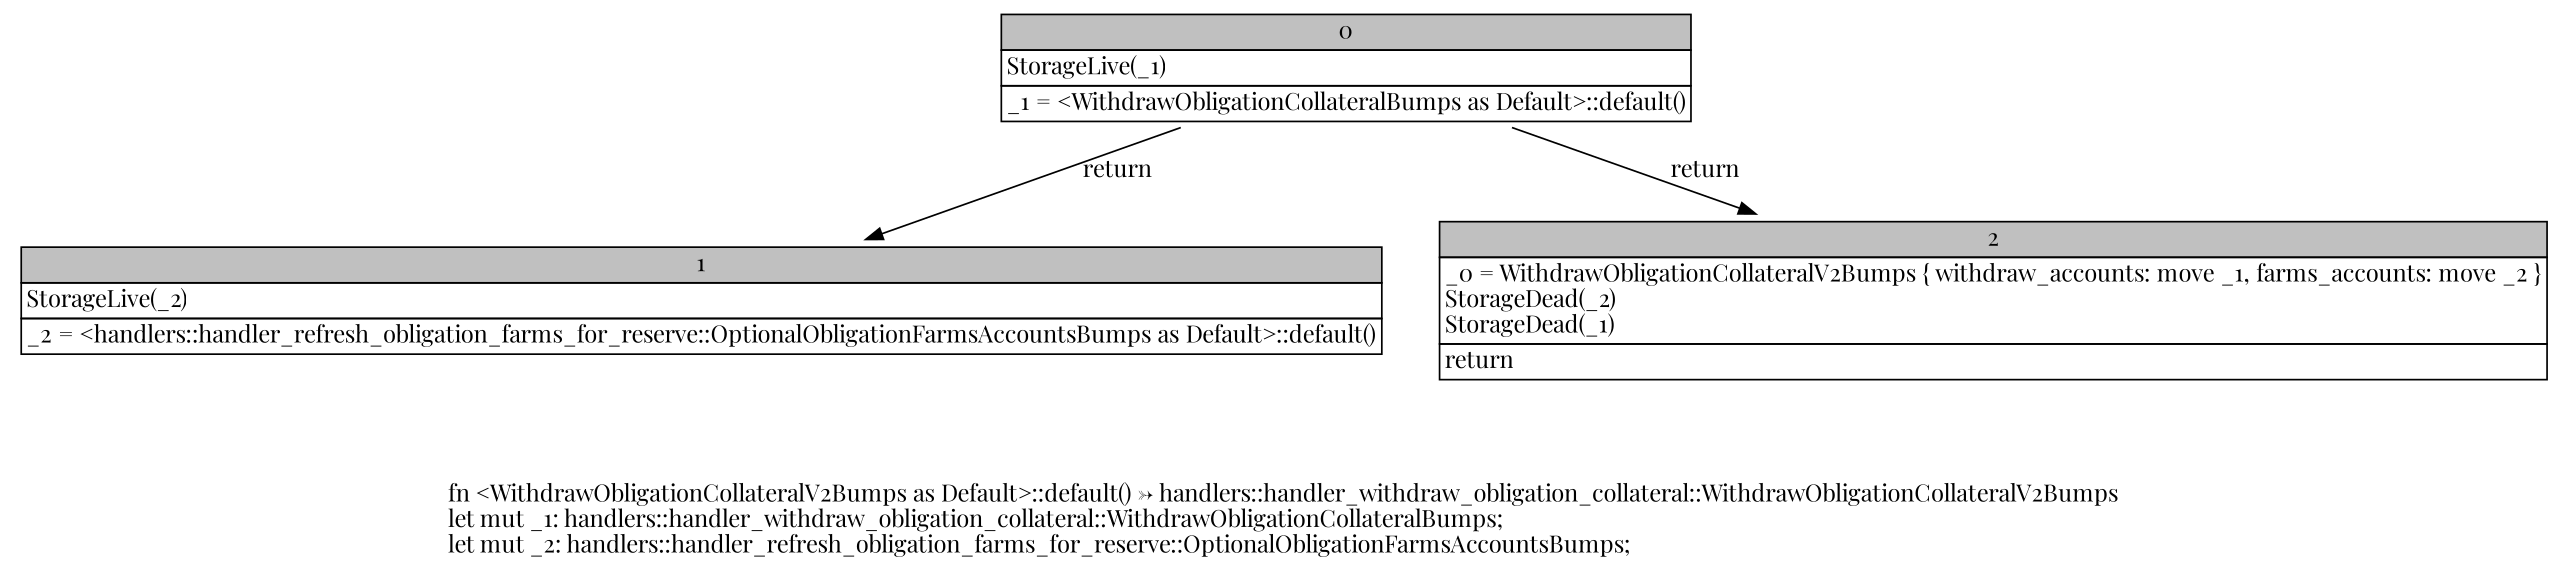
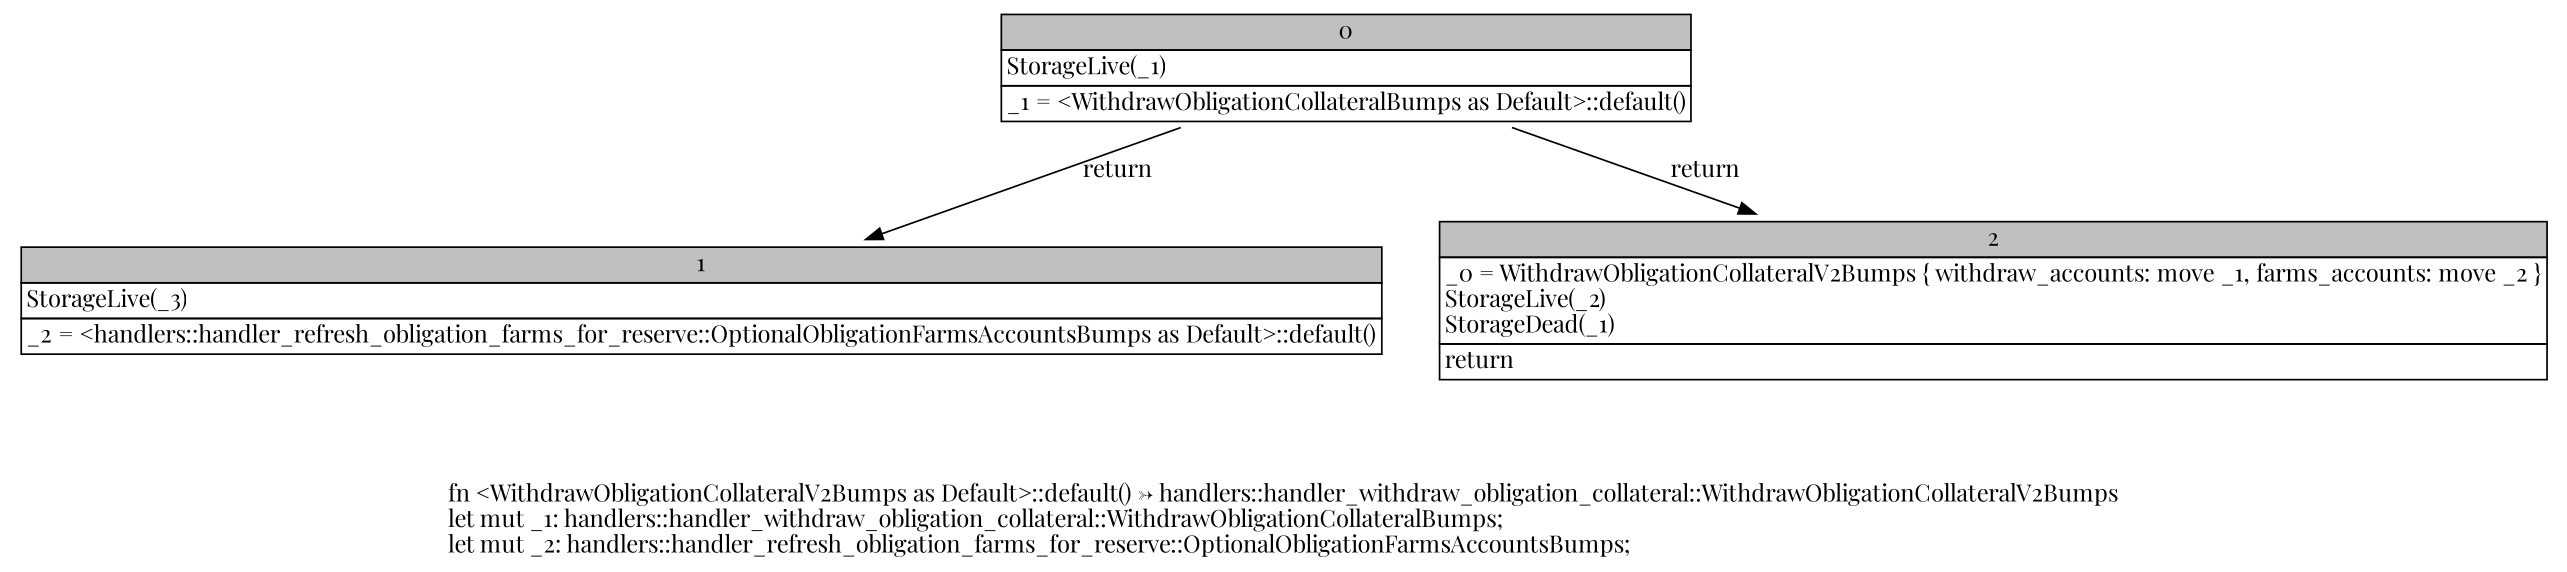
node "1": text "StorageLive(_2)" -> "StorageLive(_3)"
node "2": text "StorageDead(_2)" -> "StorageLive(_2)"
